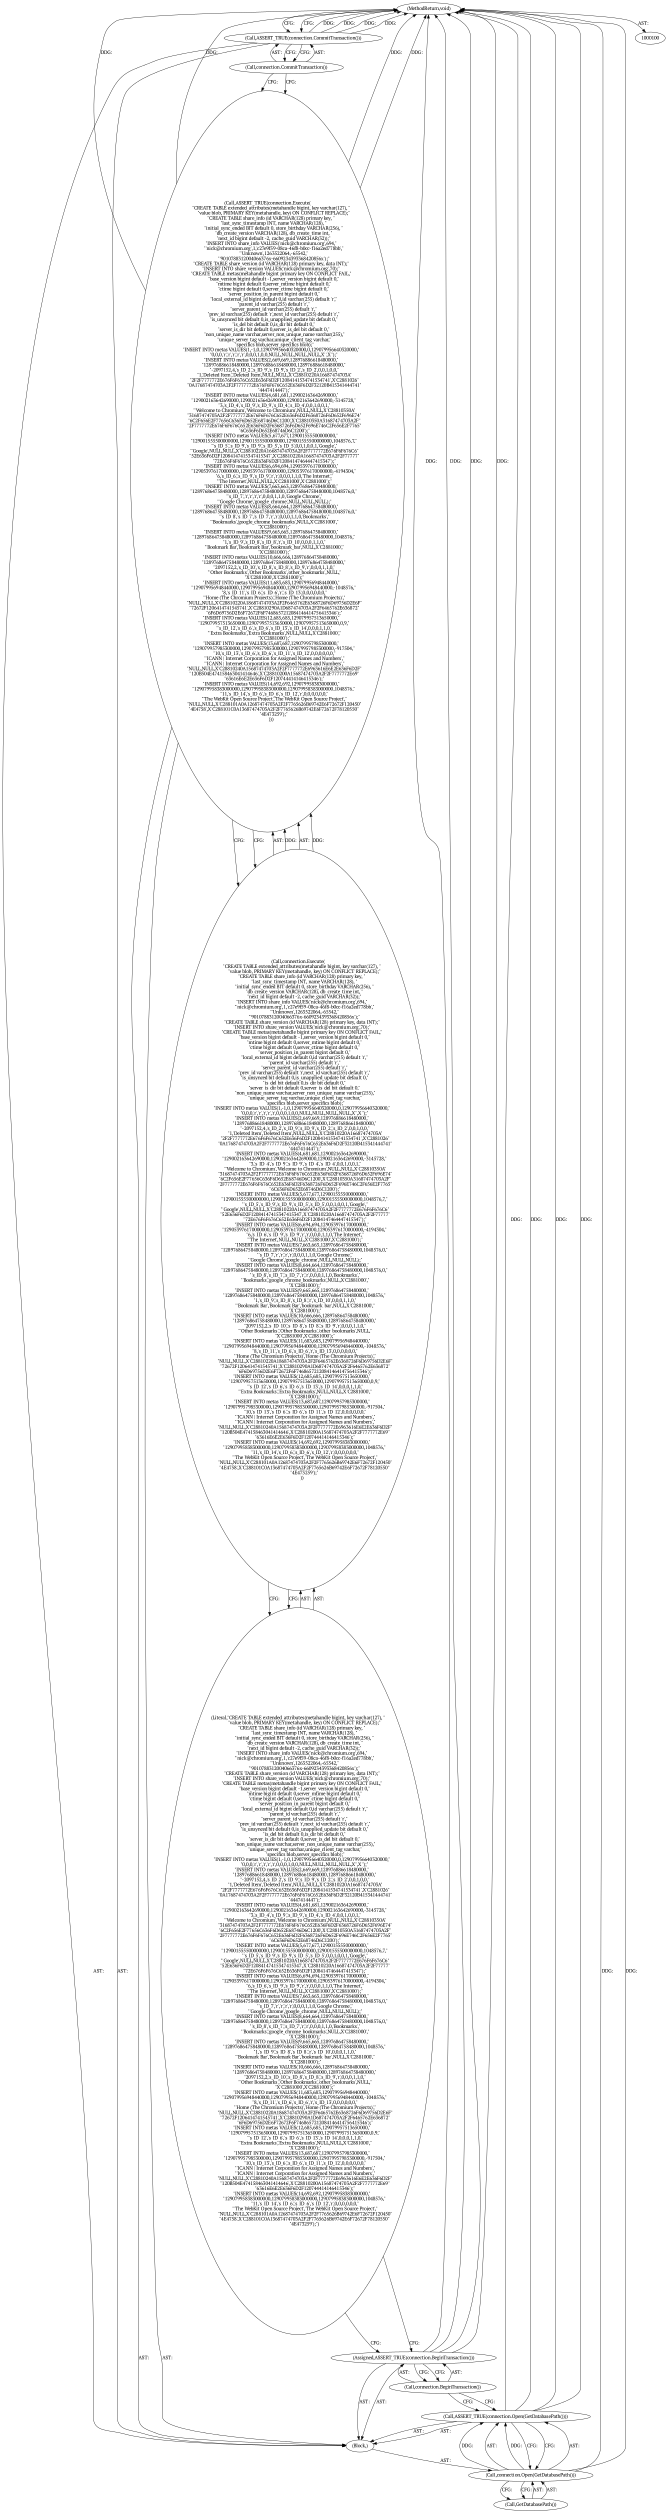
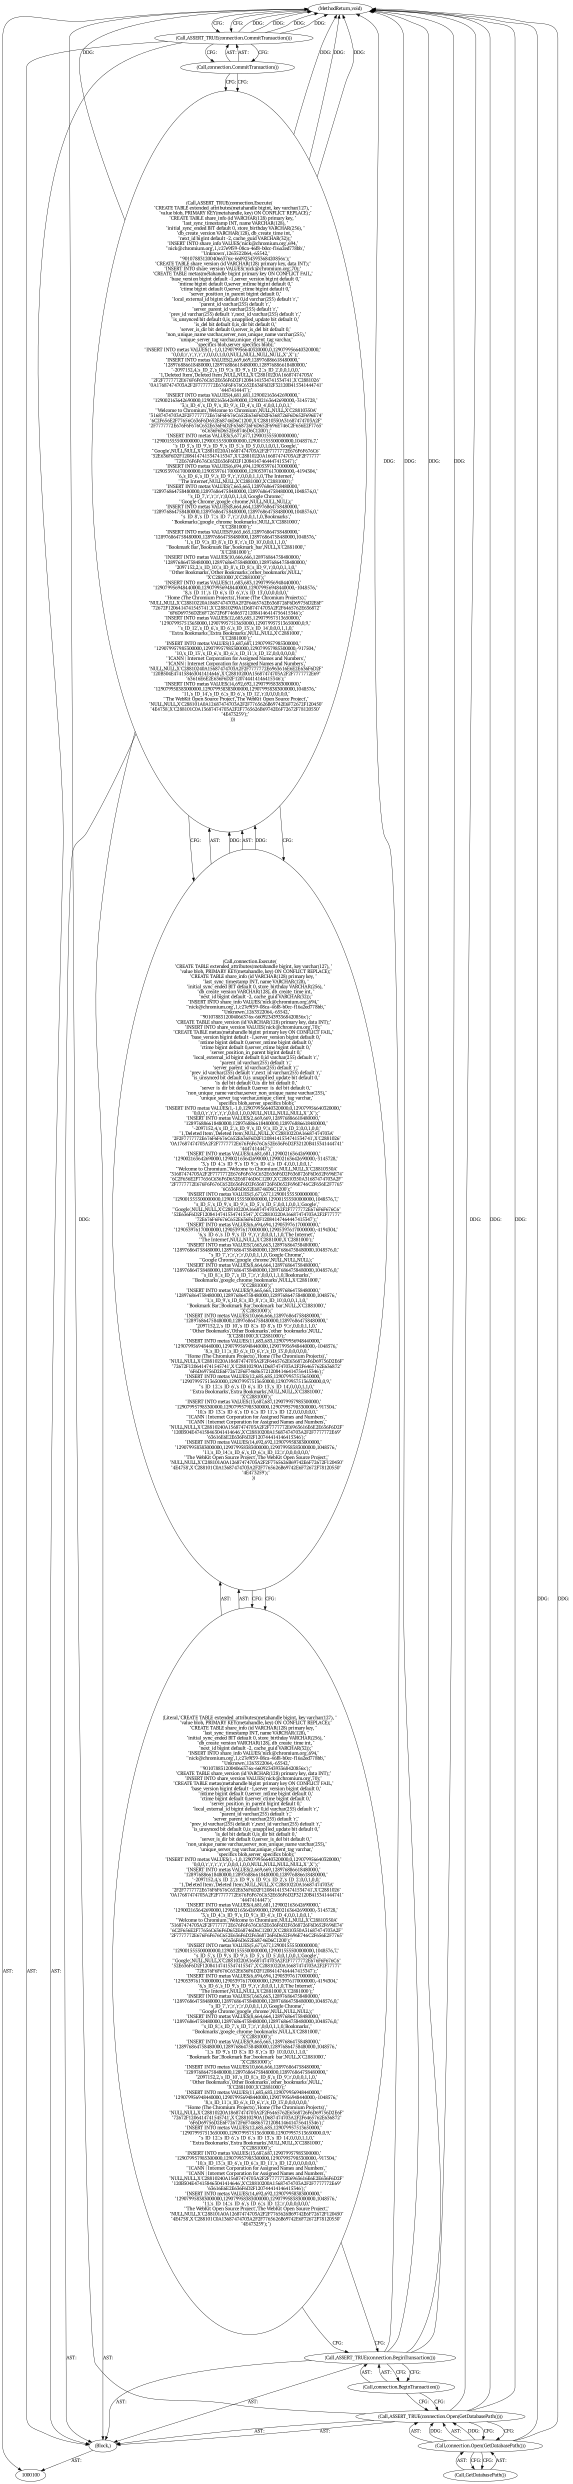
node "(Assigned,ASSERT_TRUE(connection.BeginTransaction()))": label "(Assigned,ASSERT_TRUE(connection.BeginTransaction()))" -> "(Call,ASSERT_TRUE(connection.BeginTransaction()))"
edge "(Block,)" -> "(Call,connection.Open(GetDatabasePath()))": now "(Block,)" -> "1000100"
